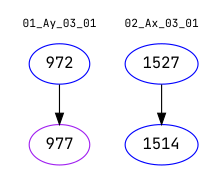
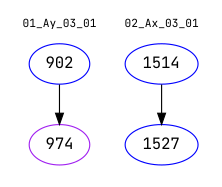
node "972": label "972" -> "902"
edge "1527" -> "1514": reversed
node "977": label "977" -> "974"
